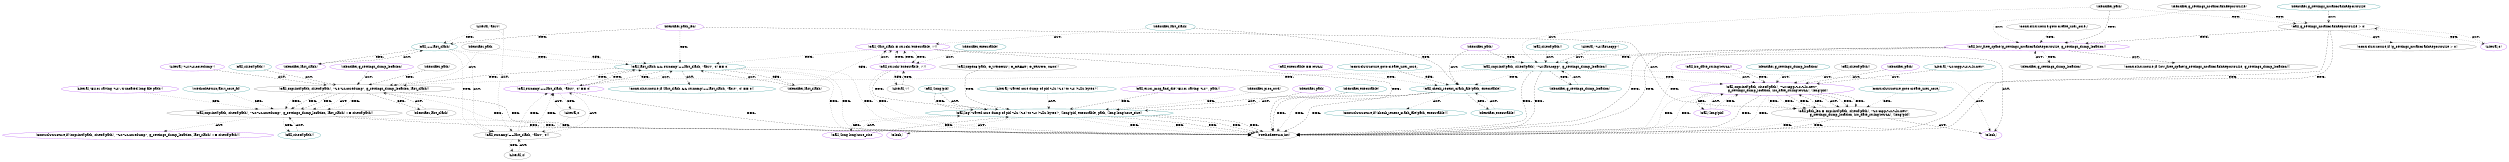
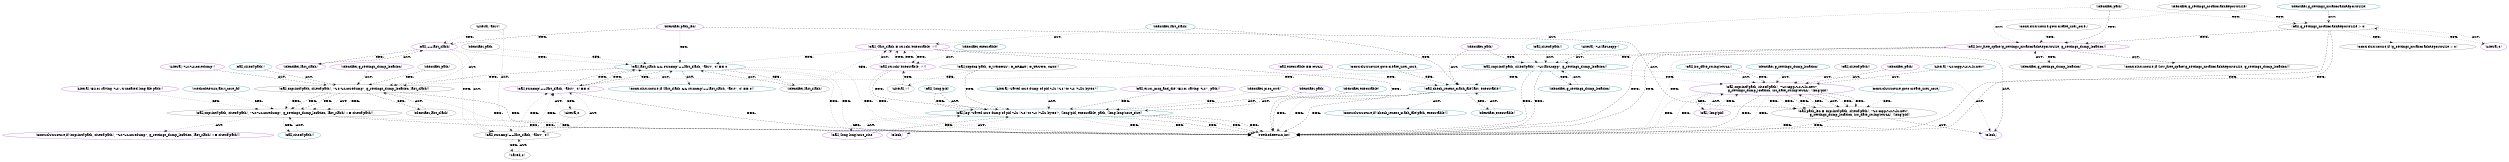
edge "(Call,g_settings_nMaxCrashReportsSize > 0)" -> "(ControlStructure,if (g_settings_nMaxCrashReportsSize > 0))": label "AST: " -> "CFG: "
node "(Call,++last_slash)": color teal -> purple
node "(Call,iso_date_string(NULL))": color purple -> teal
edge "(Call,strrchr(executable, '/'))" -> "(Literal,'/')": now "(Call,xopen3(path, O_WRONLY | O_CREAT | O_TRUNC, 0600))" -> "(Literal,'/')"
node "(Call,check_recent_crash_file(path, executable))": label "(Call,check_recent_crash_file(path, executable))" -> "(Call,check_recent_crash_file(last, executable))"
node "(Literal,4)": label "(Literal,4)" -> "(Saved,4)"
